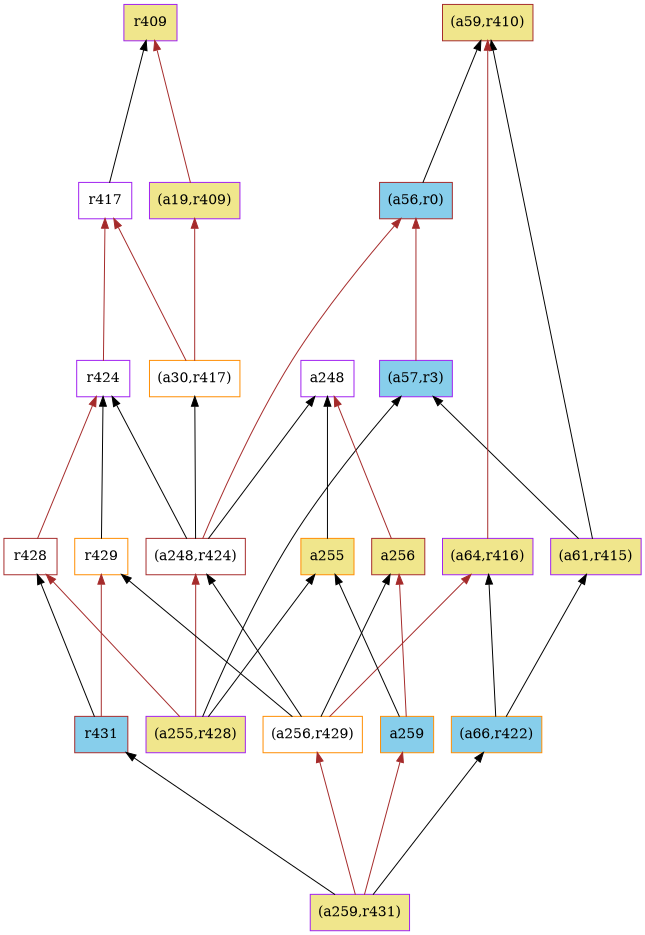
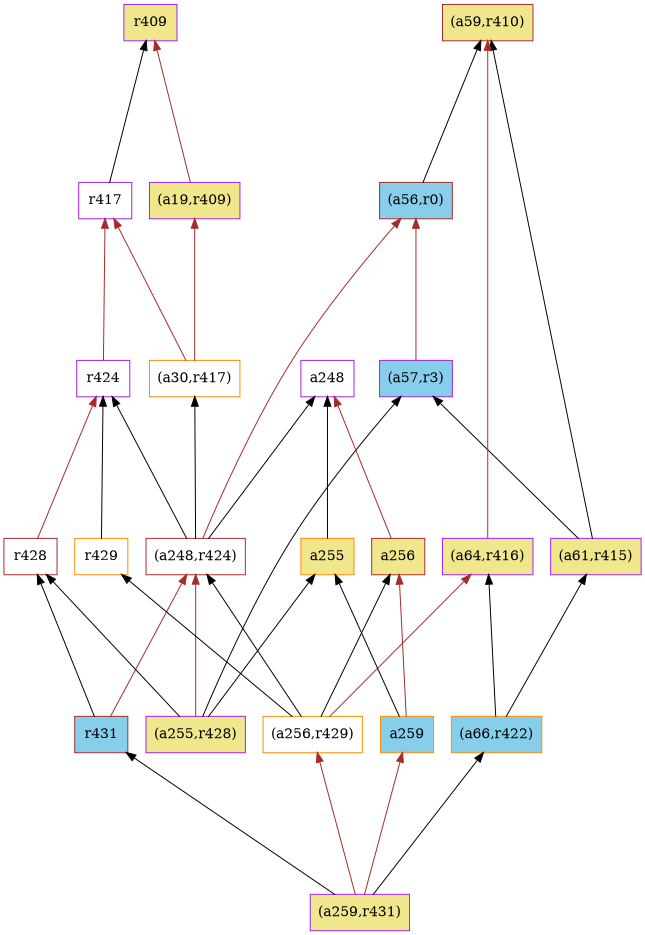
edge "(a255,r428)" -> "r428": color brown -> black
edge "r431" -> "r429": now "r431" -> "(a248,r424)"
